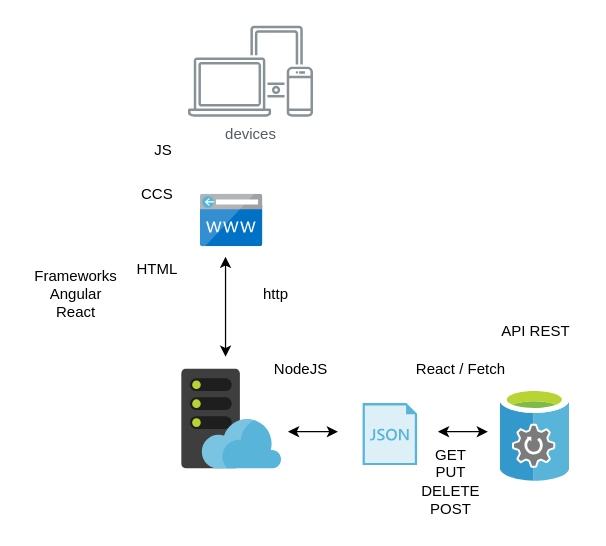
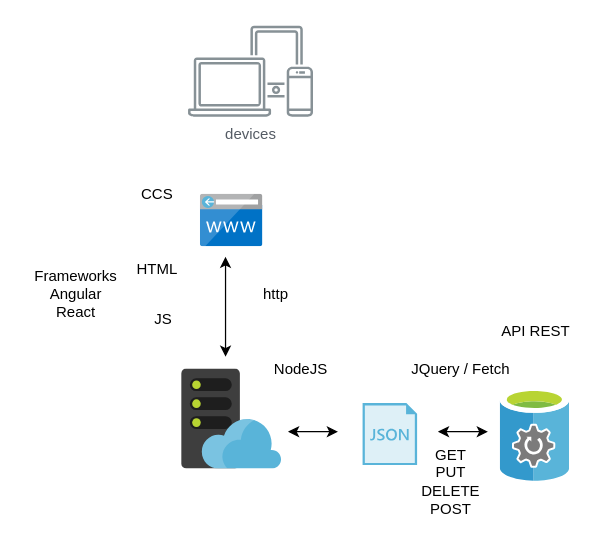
node "JS": moved (163, 151) -> (163, 319)
node "React / Fetch": label "React / Fetch" -> "JQuery / Fetch"
